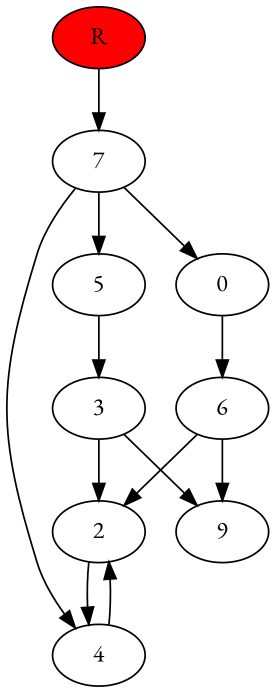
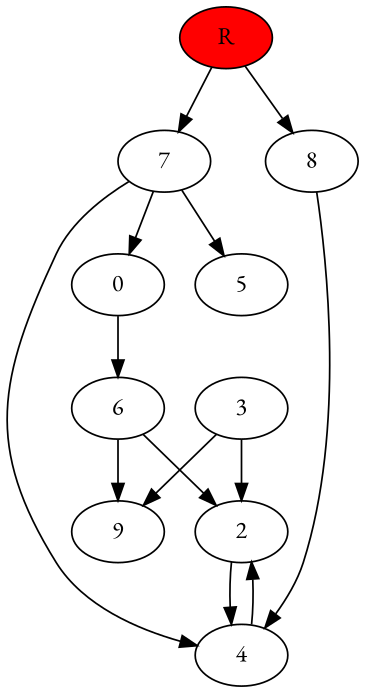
node "8": added
edge "5" -> "3": removed
